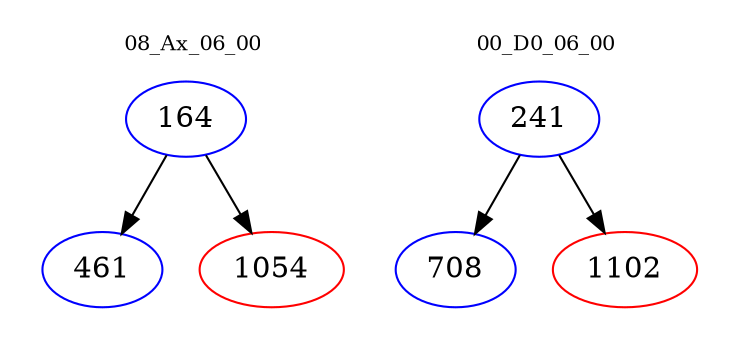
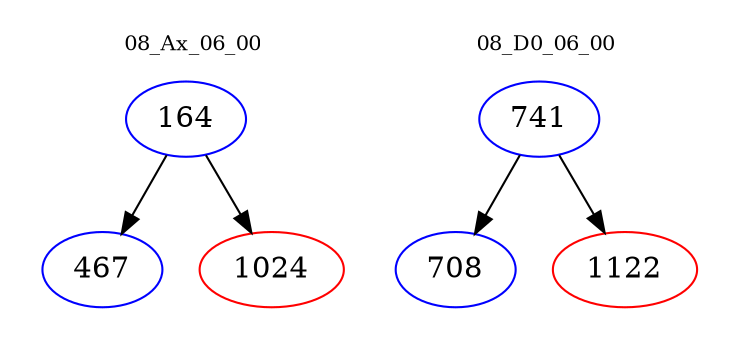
cluster "00_D0_06_00": label "00_D0_06_00" -> "08_D0_06_00"
node "241": label "241" -> "741"
node "461": label "461" -> "467"
node "1054": label "1054" -> "1024"
node "1102": label "1102" -> "1122"
